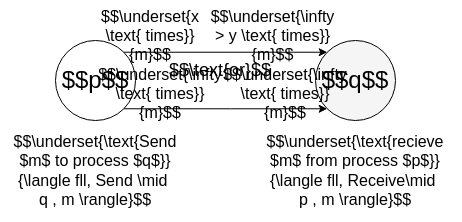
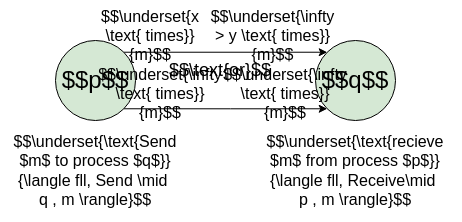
node "$$p$$": fillcolor #ffffff -> #d5e8d4
node "$$q$$": fillcolor #f5f5f5 -> #d5e8d4
